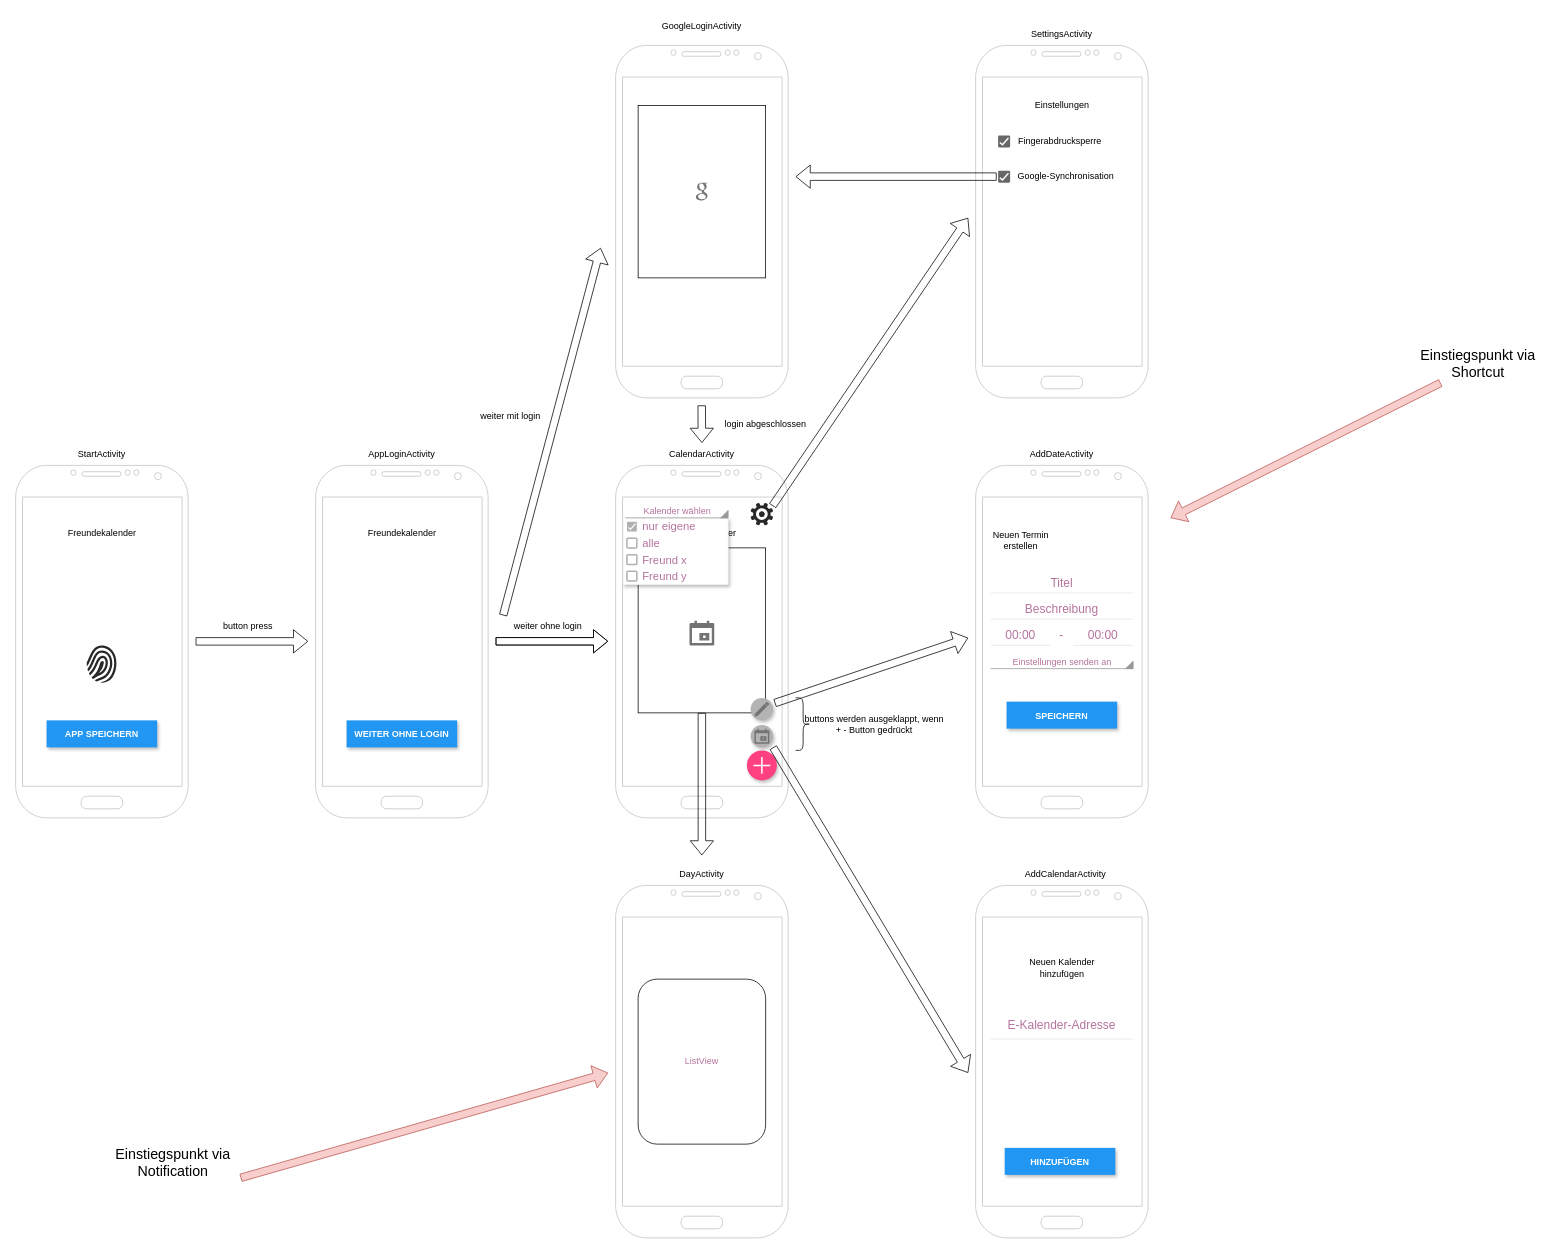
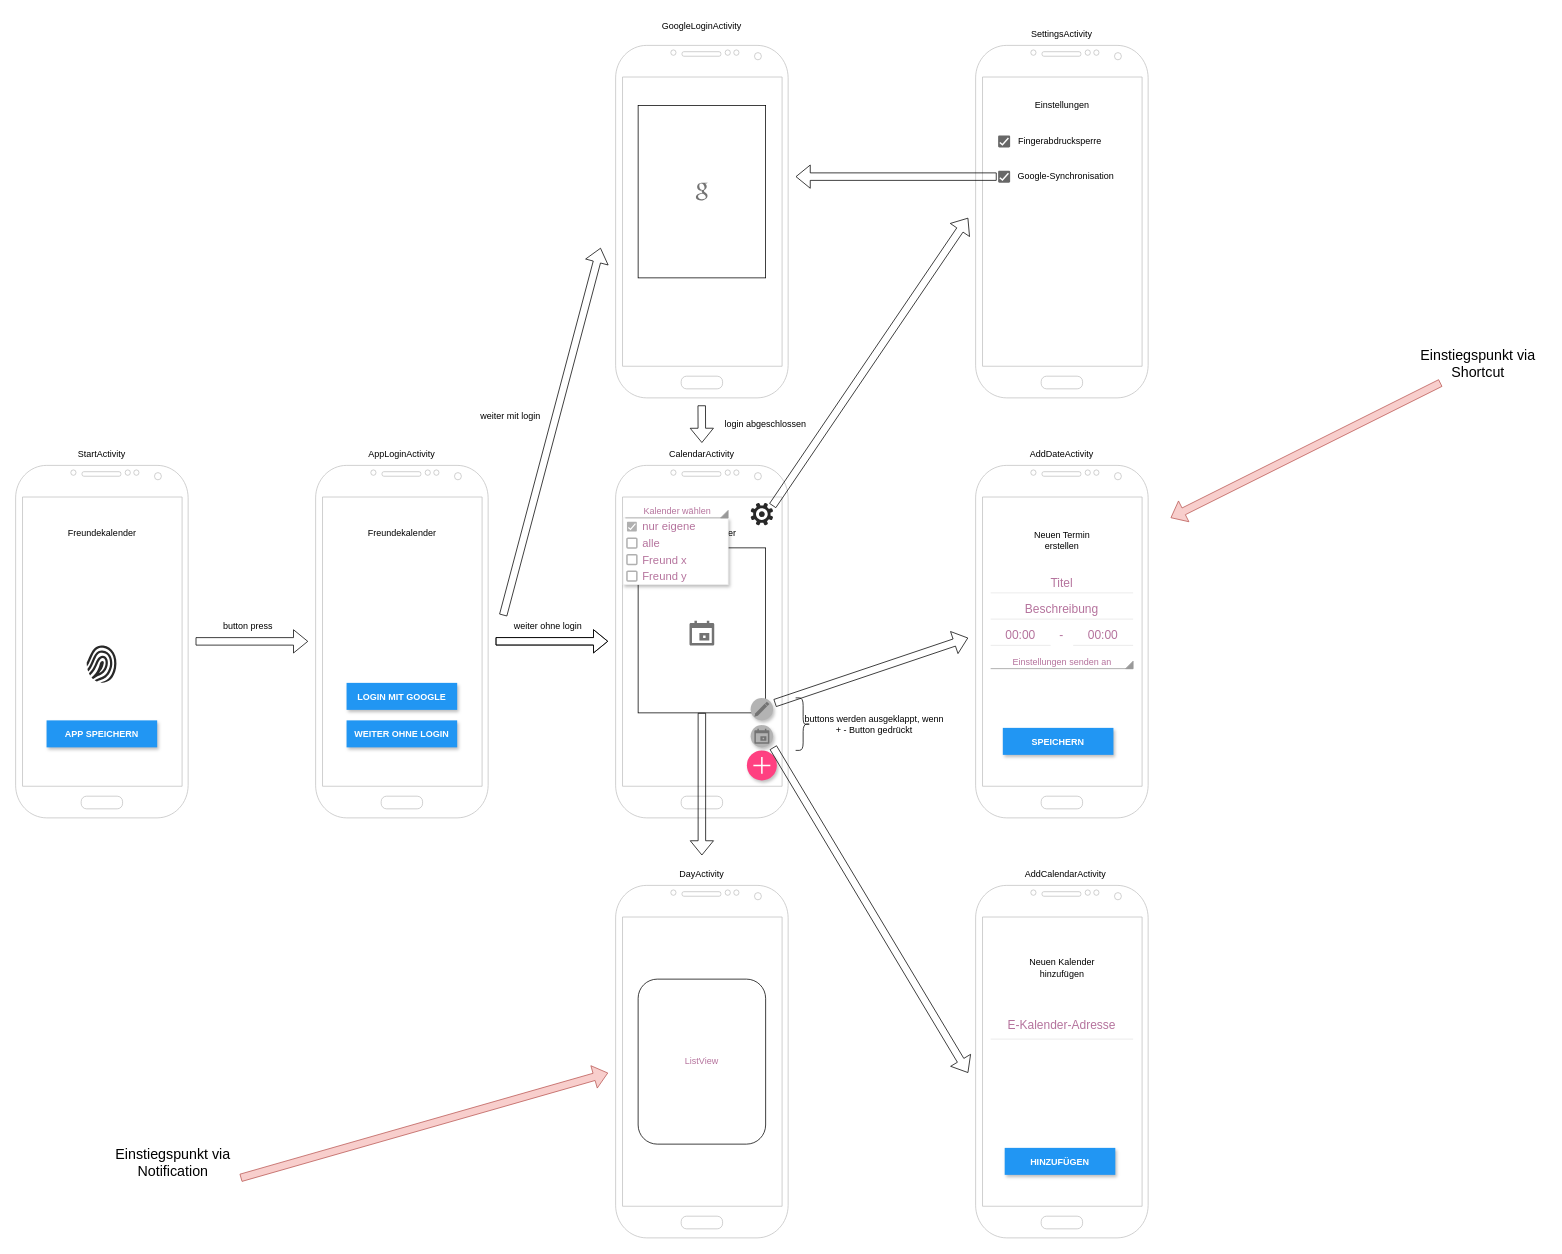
node "Neuen Termin erstellen": moved (1020, 540) -> (1062, 540)
node "LOGIN MIT GOOGLE": added
node "SPEICHERN": moved (1062, 715) -> (1058, 741)
